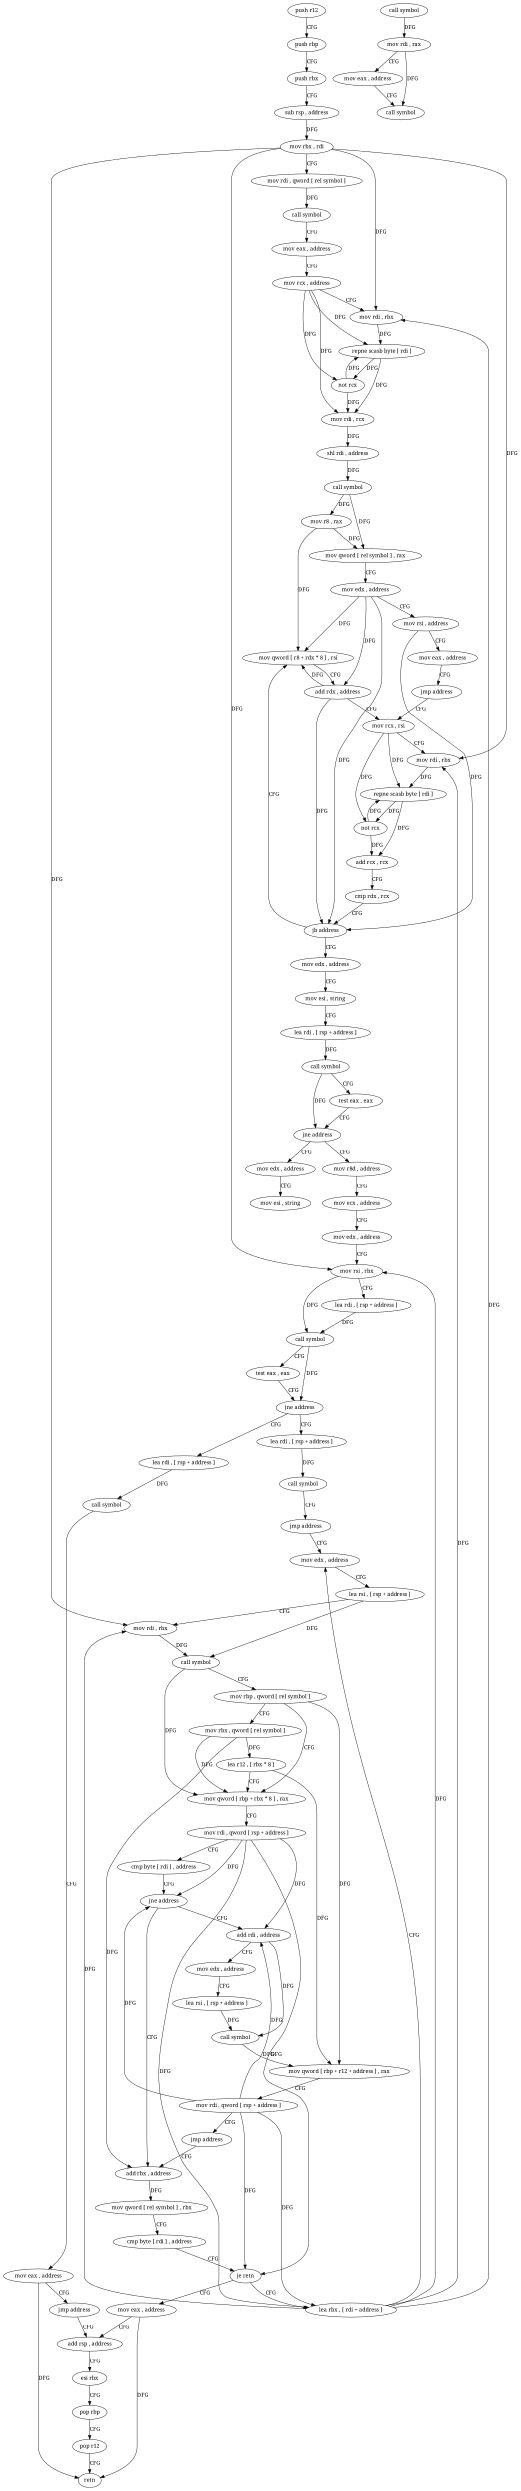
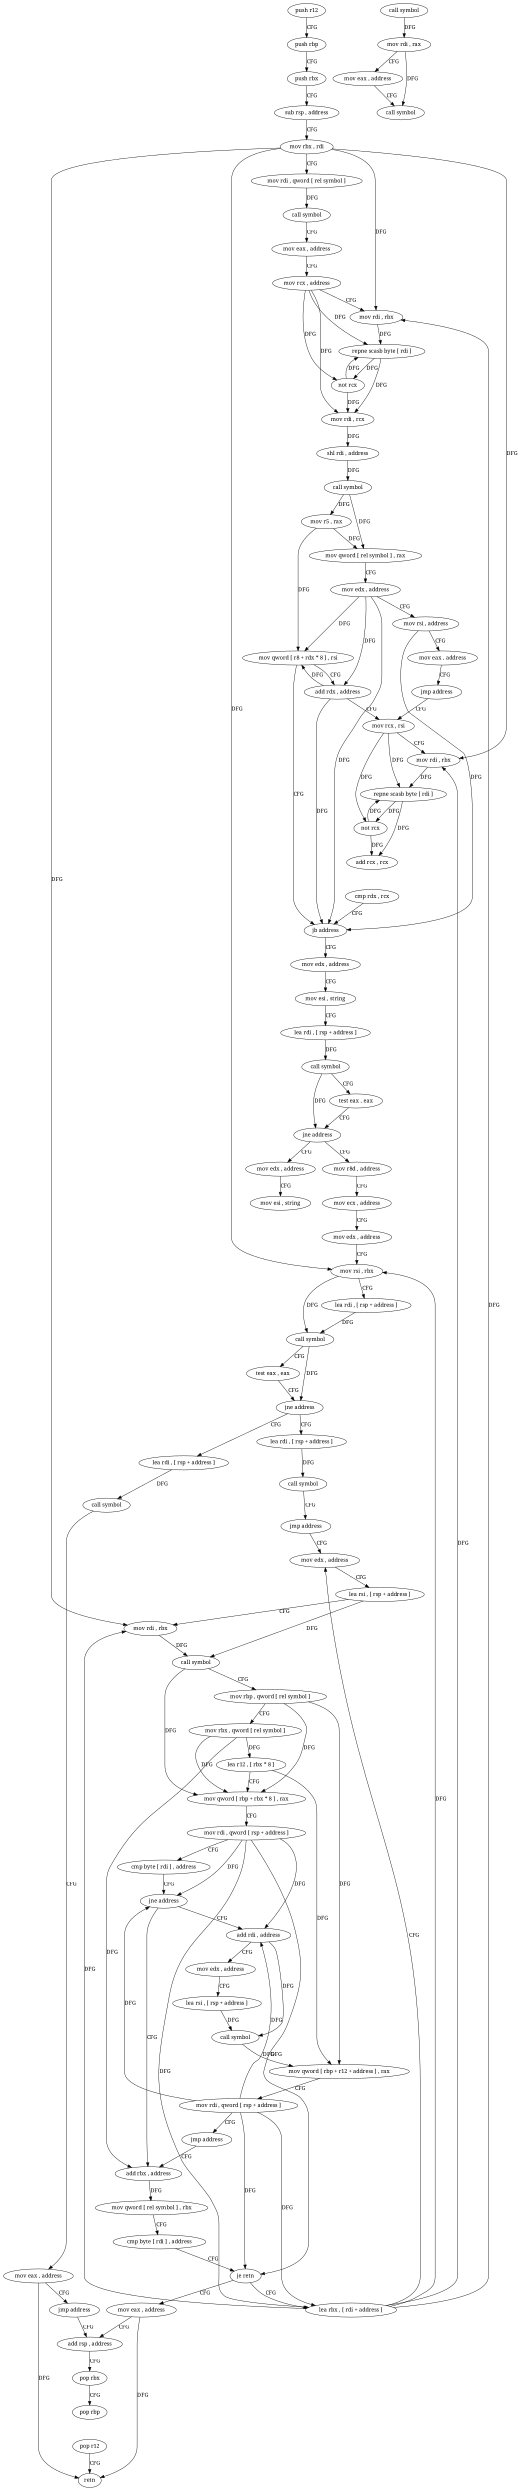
edge "sub rsp , address" -> "mov rbx , rdi": label "DFG" -> "CFG"
node "mov r8 , rax": label "mov r8 , rax" -> "mov r5 , rax"
edge "jb address" -> "mov qword [ r8 + rdx * 8 ] , rsi": reversed
edge "add rcx , rcx" -> "cmp rdx , rcx": removed, label "CFG"
edge "mov rbp , qword [ rel symbol ]" -> "mov qword [ rbp + rbx * 8 ] , rax": label "CFG" -> "DFG"
node "esi rbx": label "esi rbx" -> "pop rbx"
edge "pop rbp" -> "pop r12": removed, label "CFG"
